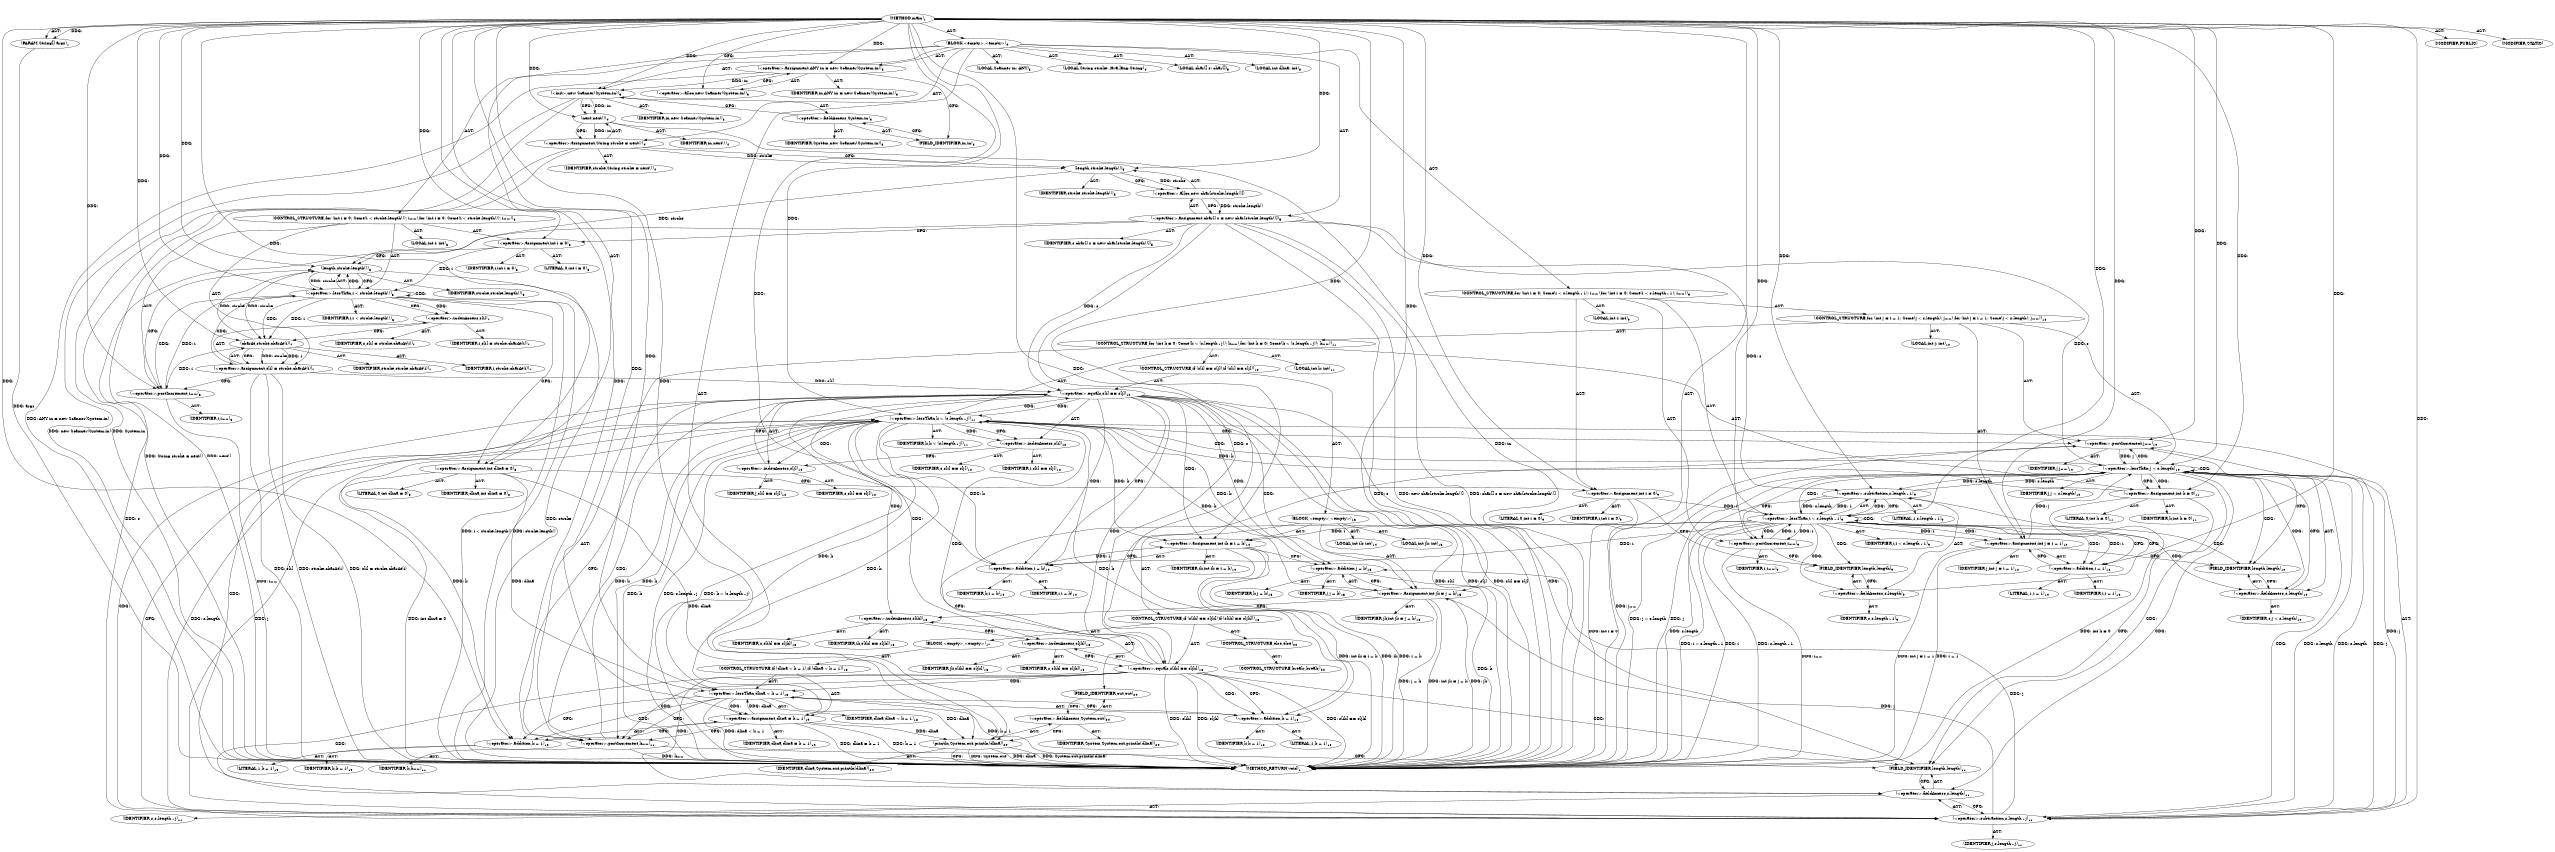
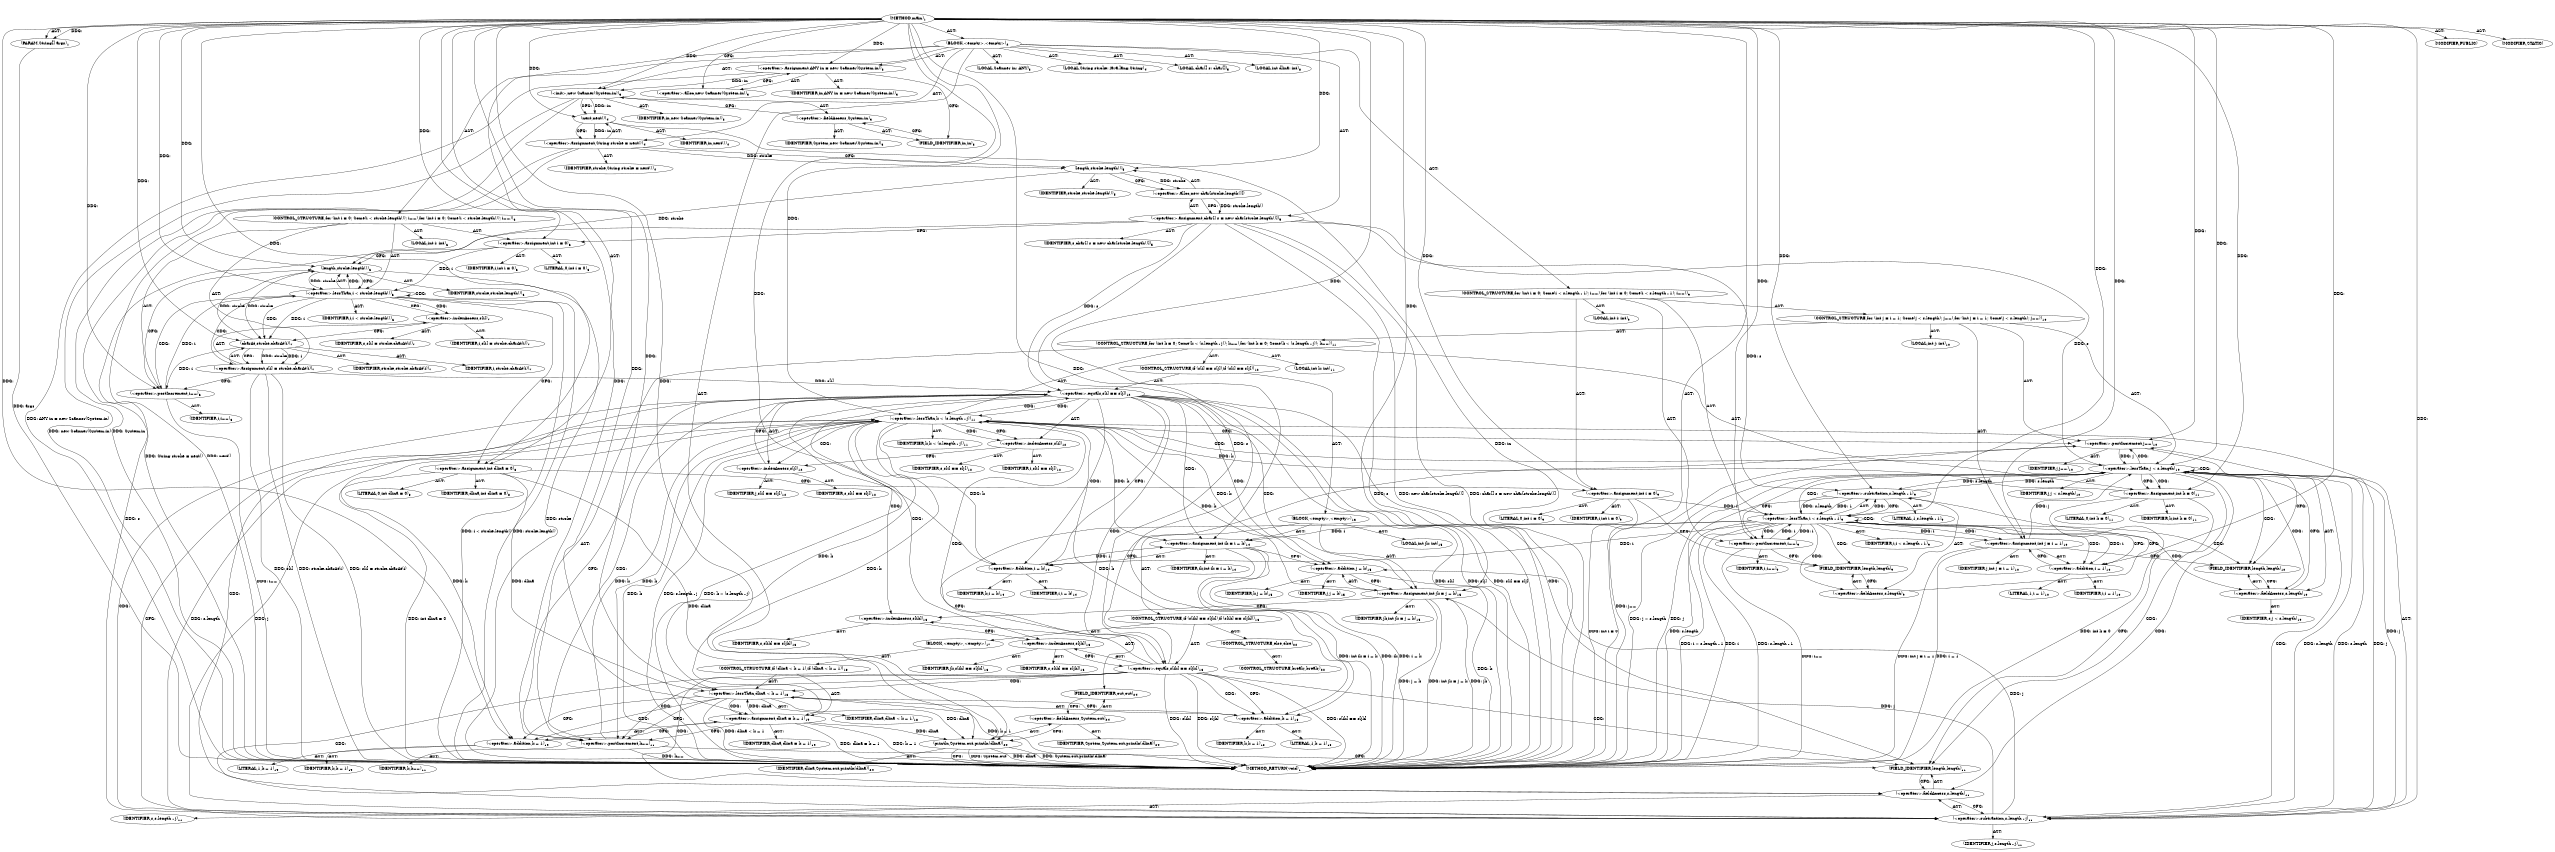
node "(LOCAL,int ik: int)": removed
node "(IDENTIFIER,s,s.length - 1)": removed
node "(IDENTIFIER,ik,s[ik] == s[jk])": removed
